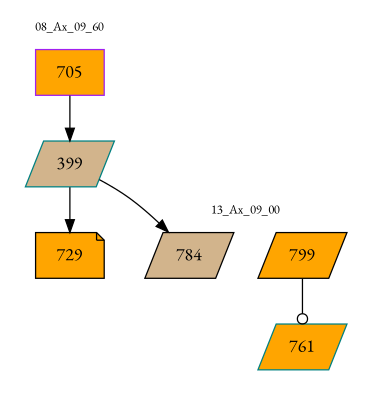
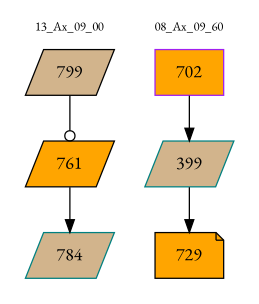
node "705": label "705" -> "702"
edge "399" -> "784": now "761" -> "784"
node "784": color black -> teal
node "799": fillcolor orange -> tan
node "761": color teal -> black
